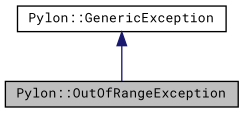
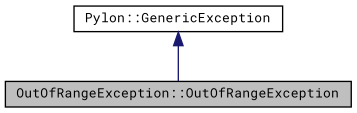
node "Pylon::OutOfRangeException": label "Pylon::OutOfRangeException" -> "OutOfRangeException::OutOfRangeException"
